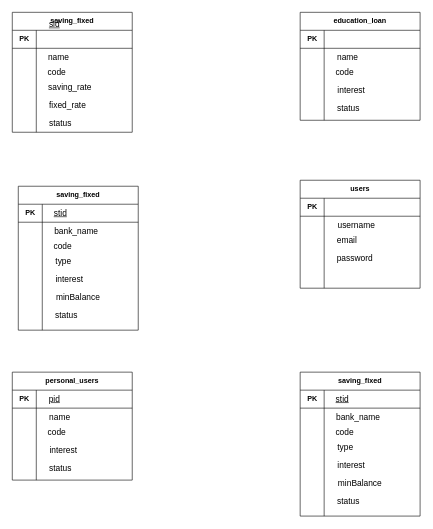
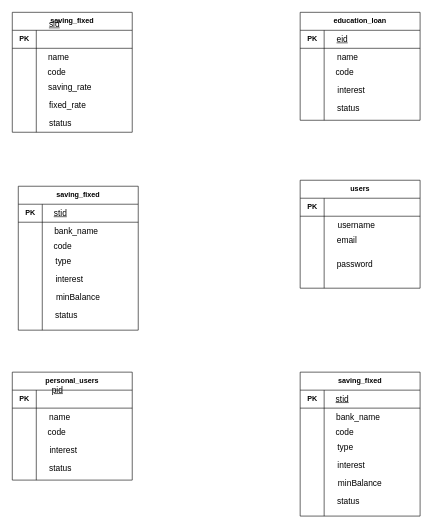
node "eid": added
node "password": moved (351, 258) -> (351, 264)
node "pid": moved (54, 399) -> (57, 390)
